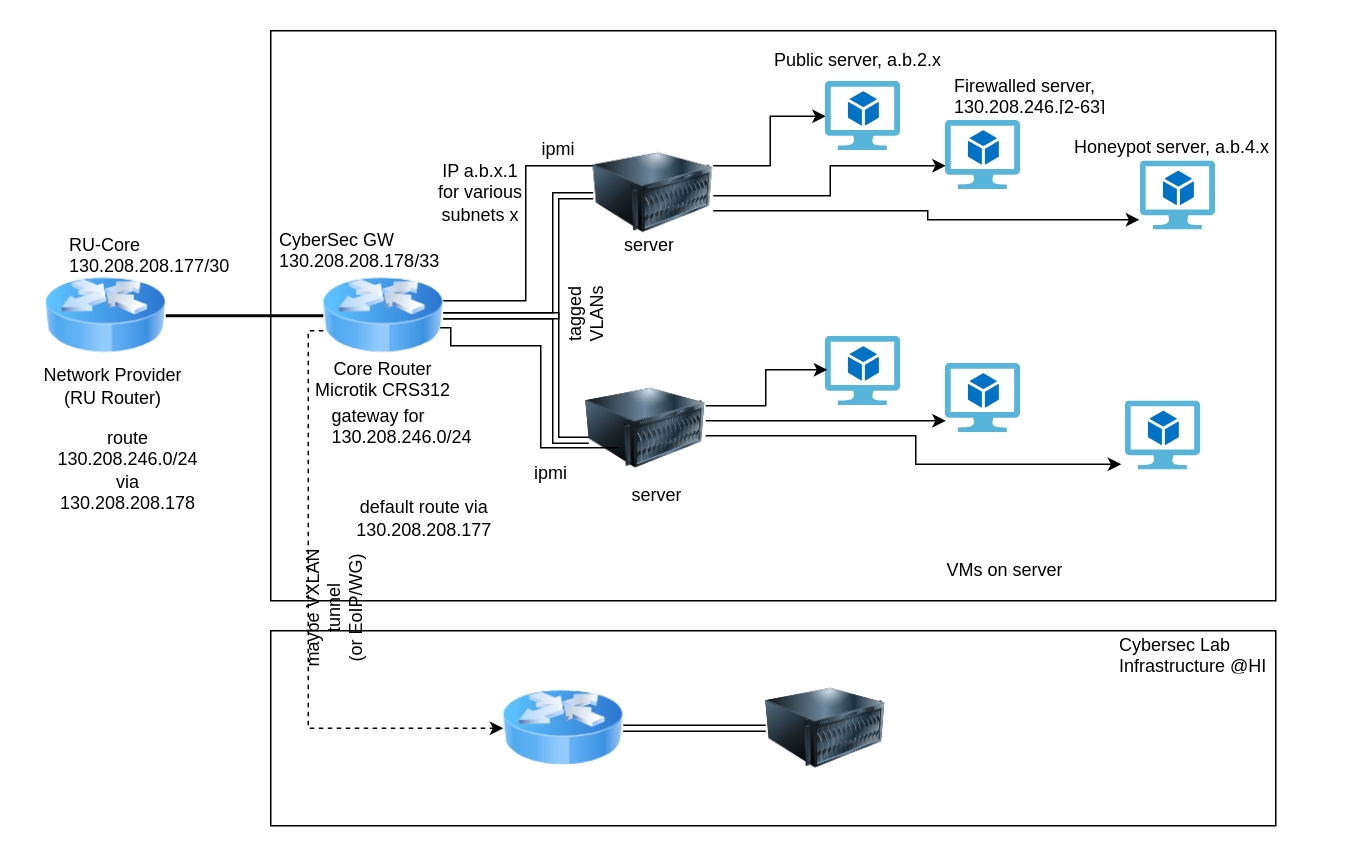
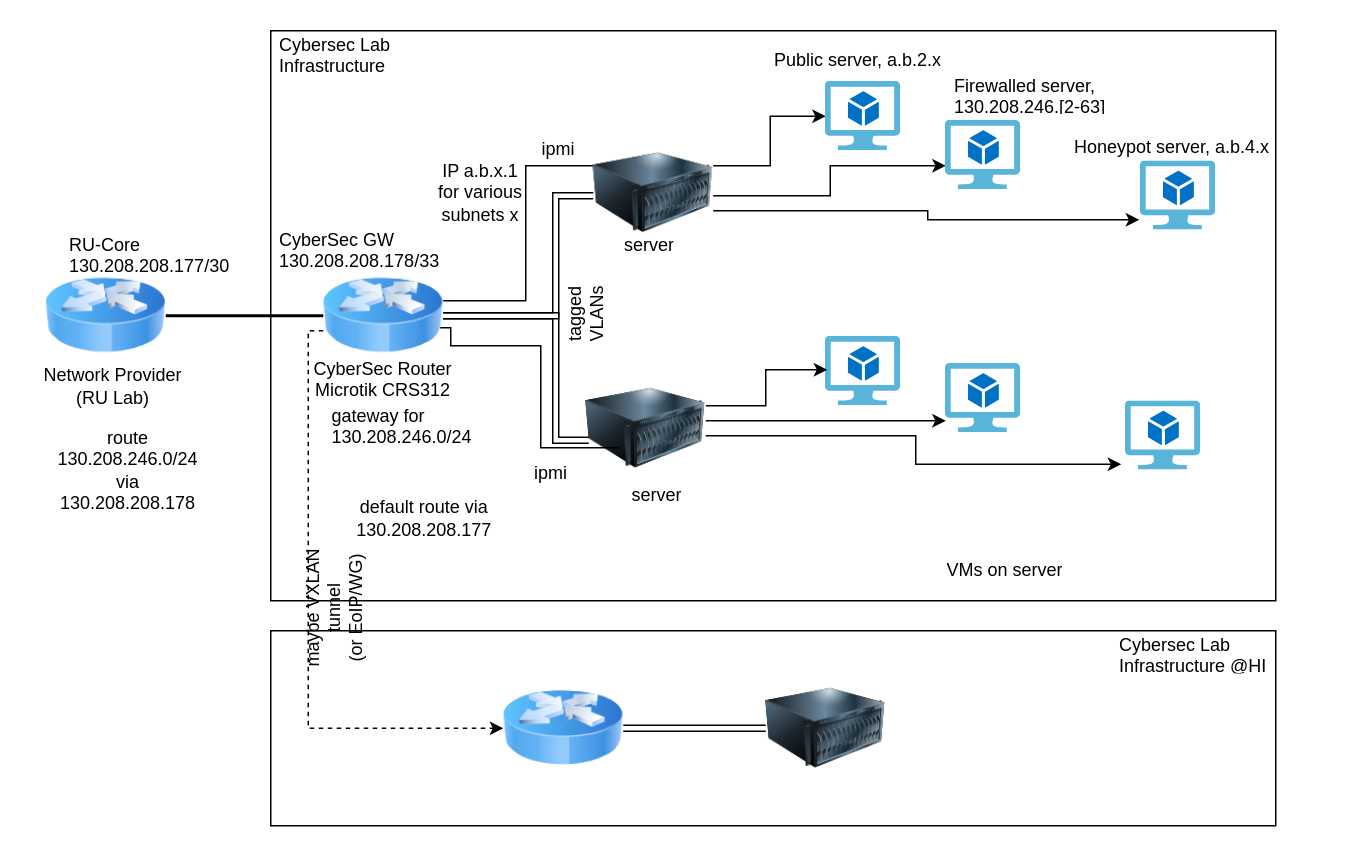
node "Cybersec Lab Infrastructure": added
node "Network Provider (RU Router)": label "Network Provider (RU Router)" -> "Network Provider (RU Lab)"
node "Core Router Microtik CRS312": label "Core Router Microtik CRS312" -> "CyberSec Router Microtik CRS312"
